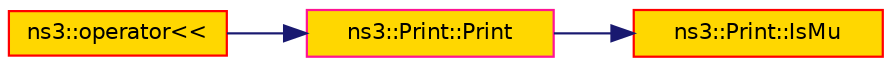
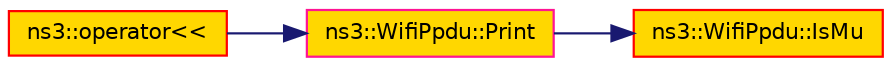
node "ns3::Print::Print": label "ns3::Print::Print" -> "ns3::WifiPpdu::Print"
node "ns3::Print::IsMu": label "ns3::Print::IsMu" -> "ns3::WifiPpdu::IsMu"
